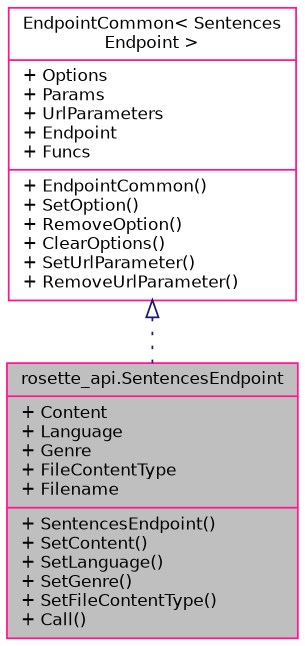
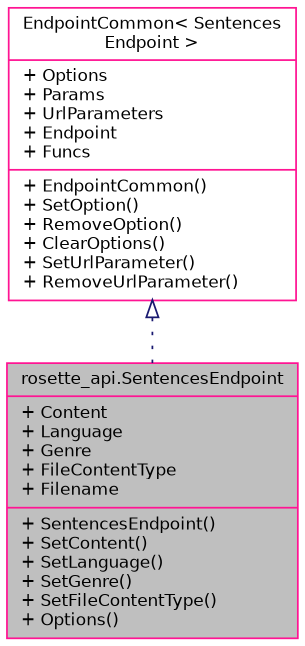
node "rosette_api.SentencesEndpoint": text "+ Call()" -> "+ Options()"
